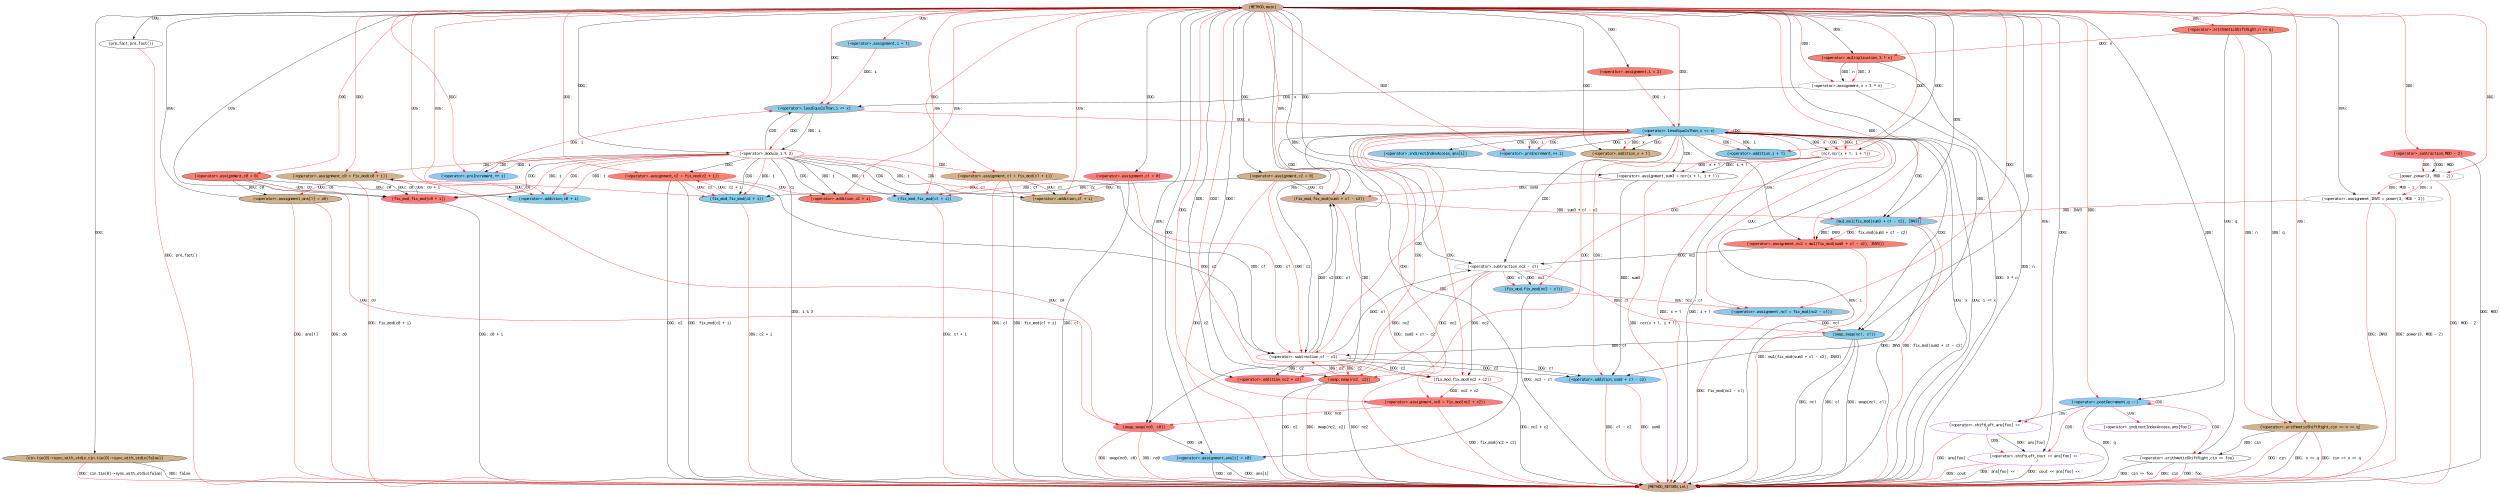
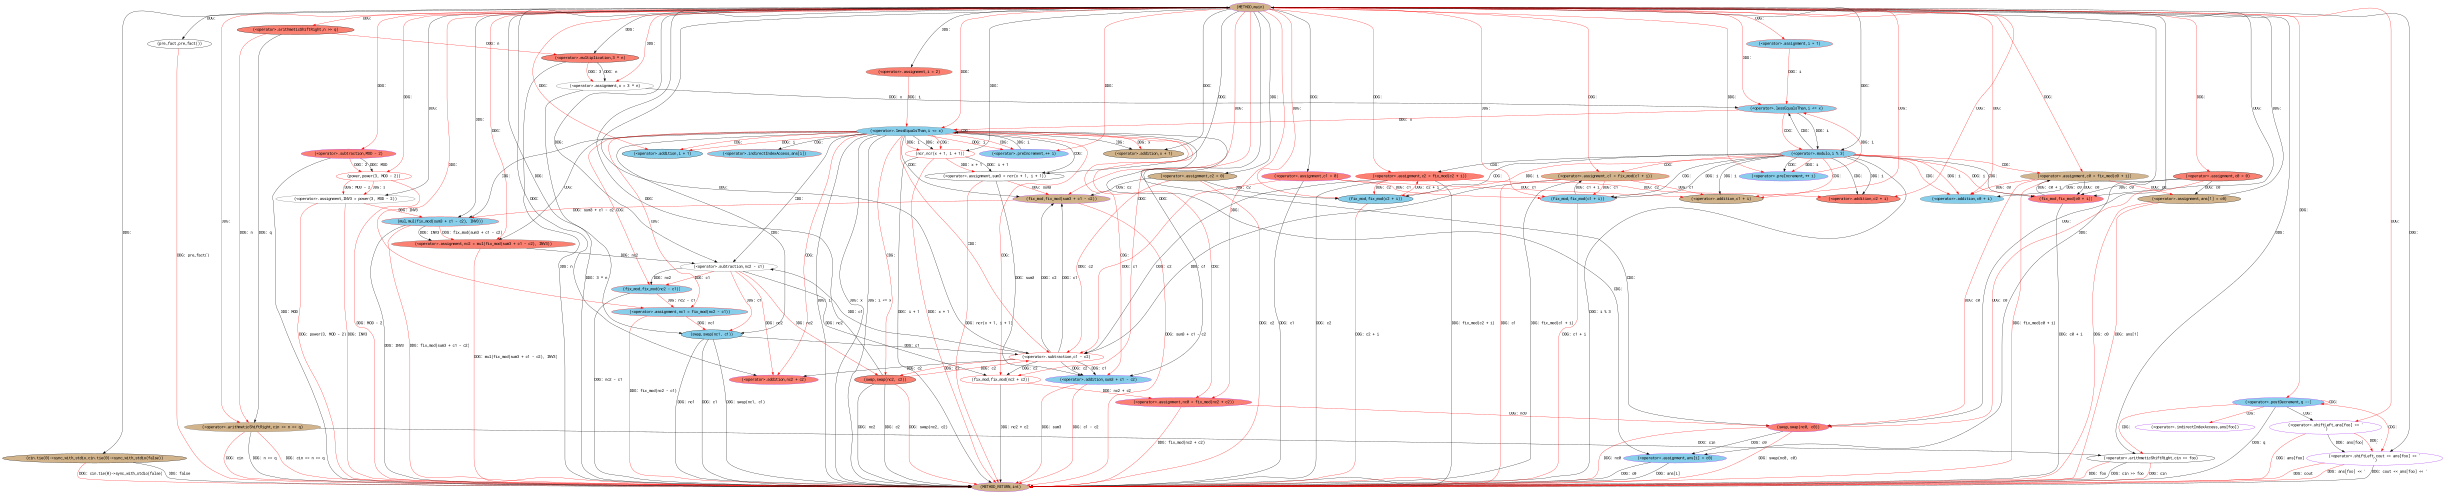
node "(<operator>.modulo,i % 3)": fillcolor white -> skyblue
node "(power,power(3, MOD - 2))": color gray40 -> red
edge "(<operator>.assignment,c1 = fix_mod(c1 + i))" -> "(<operator>.addition,c1 + i)": color black -> red
edge "(fix_mod,fix_mod(c1 + i))" -> "(<operator>.assignment,c1 = fix_mod(c1 + i))": added, label "DDG: c1 + i"
edge "(METHOD,main)" -> "(swap,swap(nc2, c2))": reversed
edge "(<operator>.arithmeticShiftRight,n >> q)" -> "(<operator>.postDecrement,q --)": removed, label "DDG: q"
